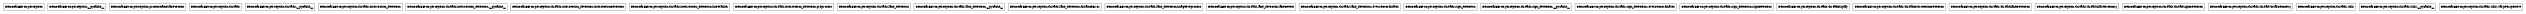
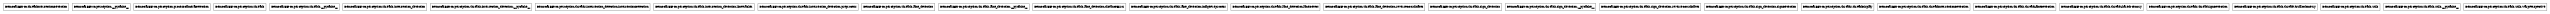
node "DemoCarBFMC.perception": label "DemoCarBFMC.perception" -> "DemoCarBFMC.threadIntersectionDetection"
